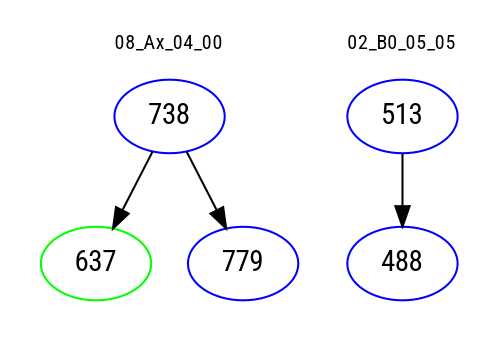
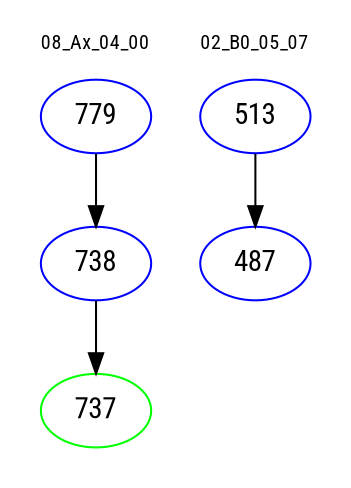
cluster "02_B0_05_05": label "02_B0_05_05" -> "02_B0_05_07"
edge "738" -> "779": reversed
node "637": label "637" -> "737"
node "488": label "488" -> "487"
